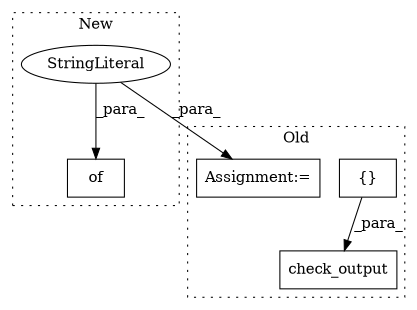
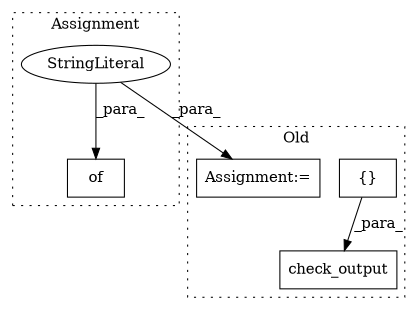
cluster "New": label "New" -> "Assignment"
